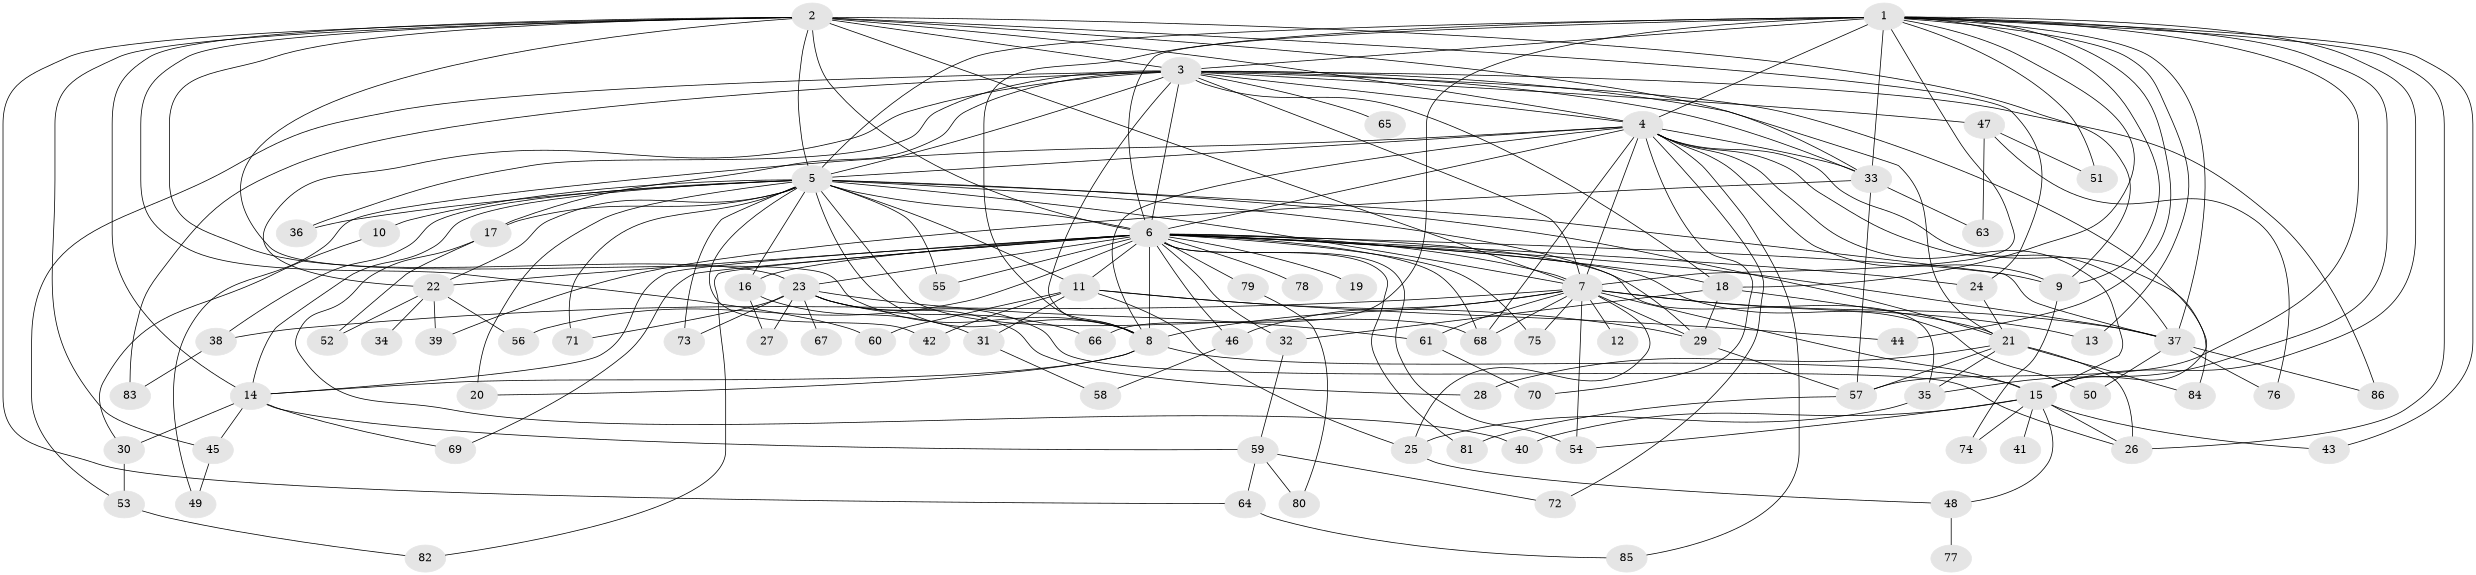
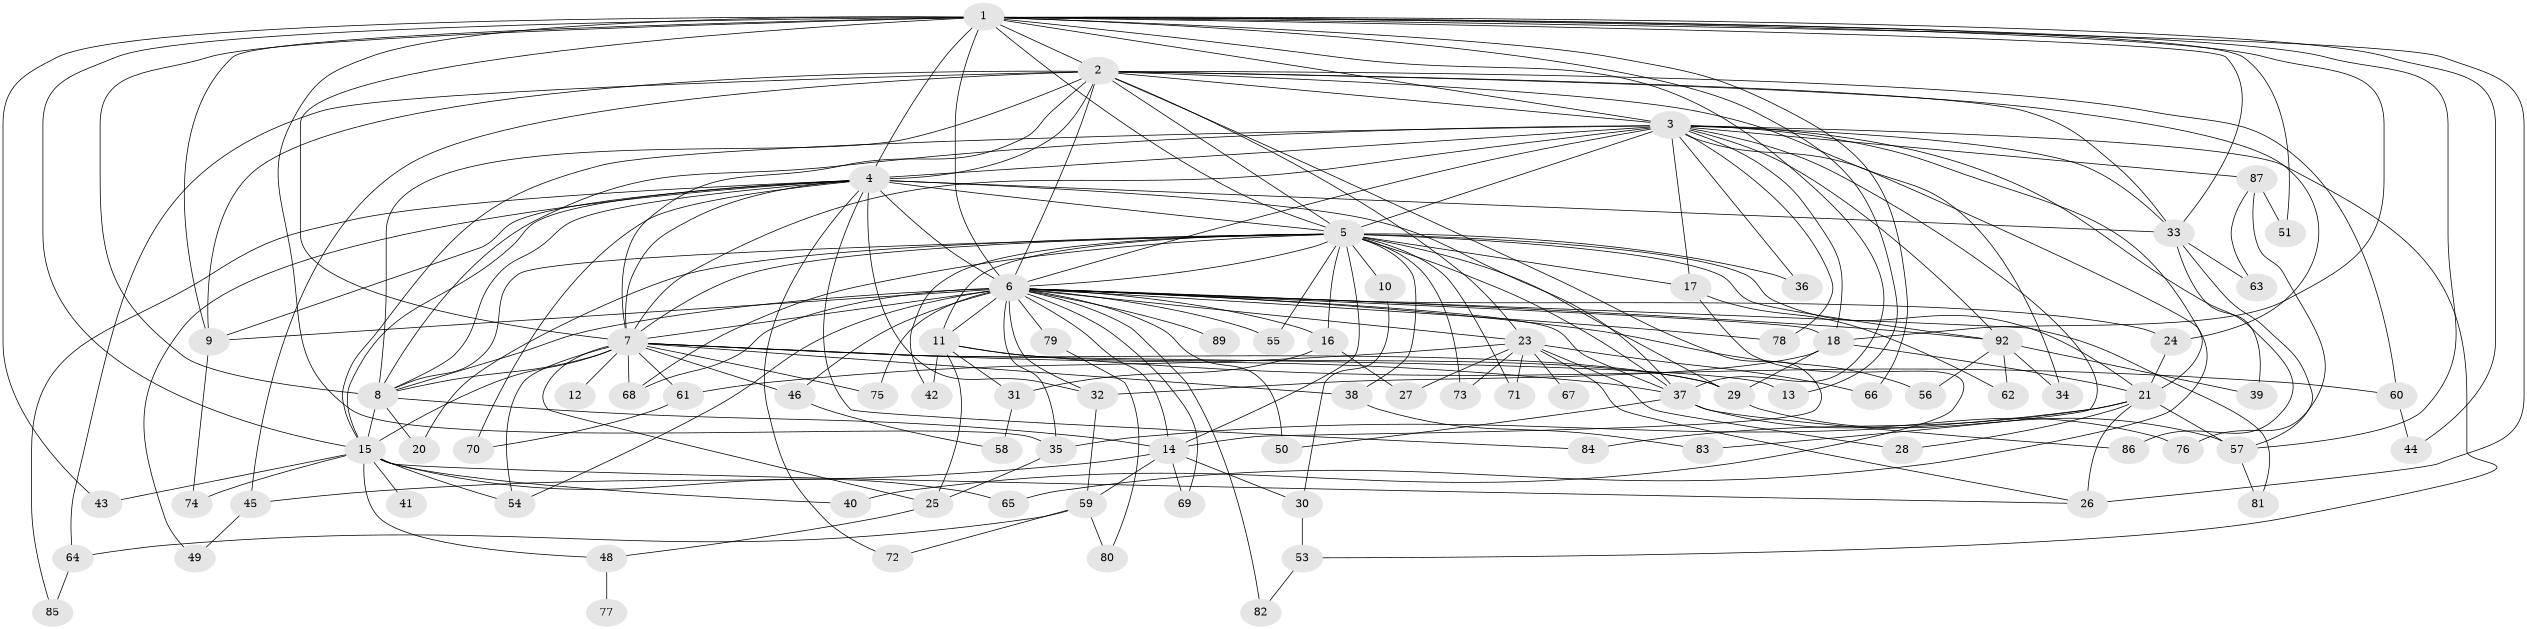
edge "1" -- "2": added
edge "2" -- "34": added
node "47": label "47" -> "87"
edge "3" -- "78": added
edge "4" -- "68": now "4" -- "32"
node "22": label "22" -> "92"
node "19": label "19" -> "89"
edge "11" -- "44": now "60" -- "44"
node "52": label "52" -> "62"
edge "15" -- "65": added
